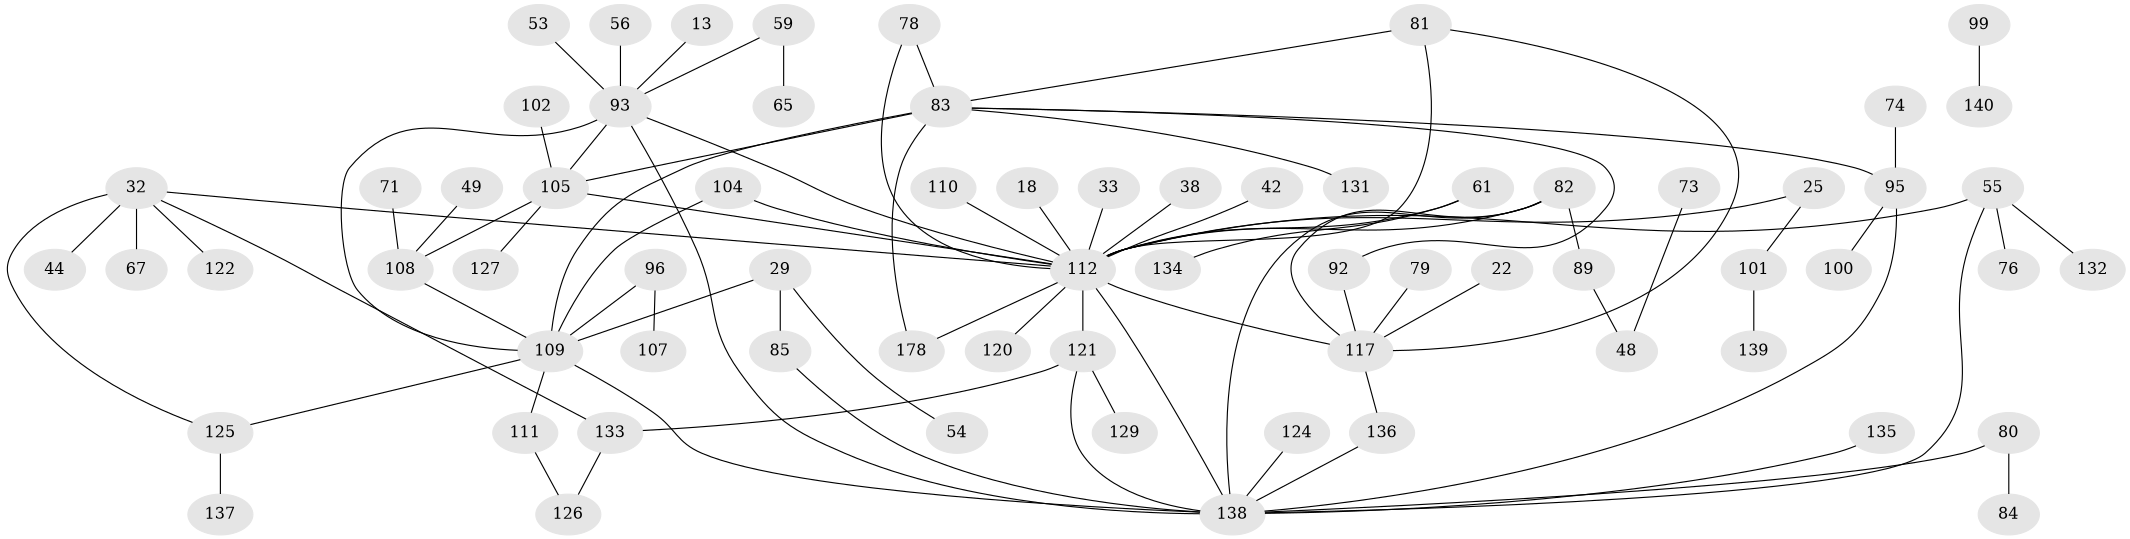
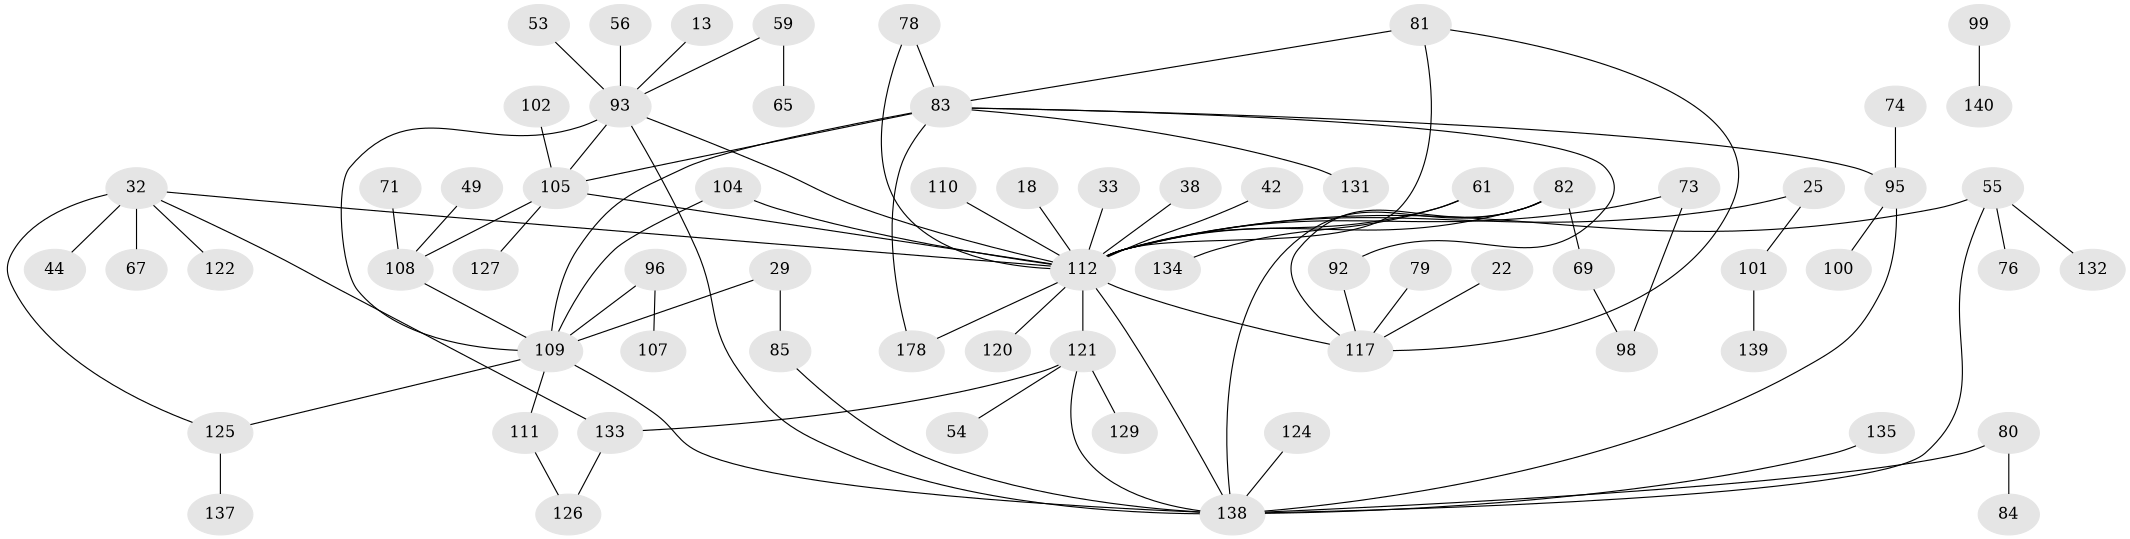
edge "73" -- "112": added
node "89": label "89" -> "69"
node "48": label "48" -> "98"
edge "29" -- "54": now "121" -- "54"
node "136": removed
